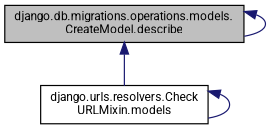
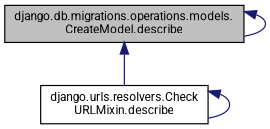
node "django.urls.resolvers.Check URLMixin.models": label "django.urls.resolvers.Check URLMixin.models" -> "django.urls.resolvers.Check URLMixin.describe"
